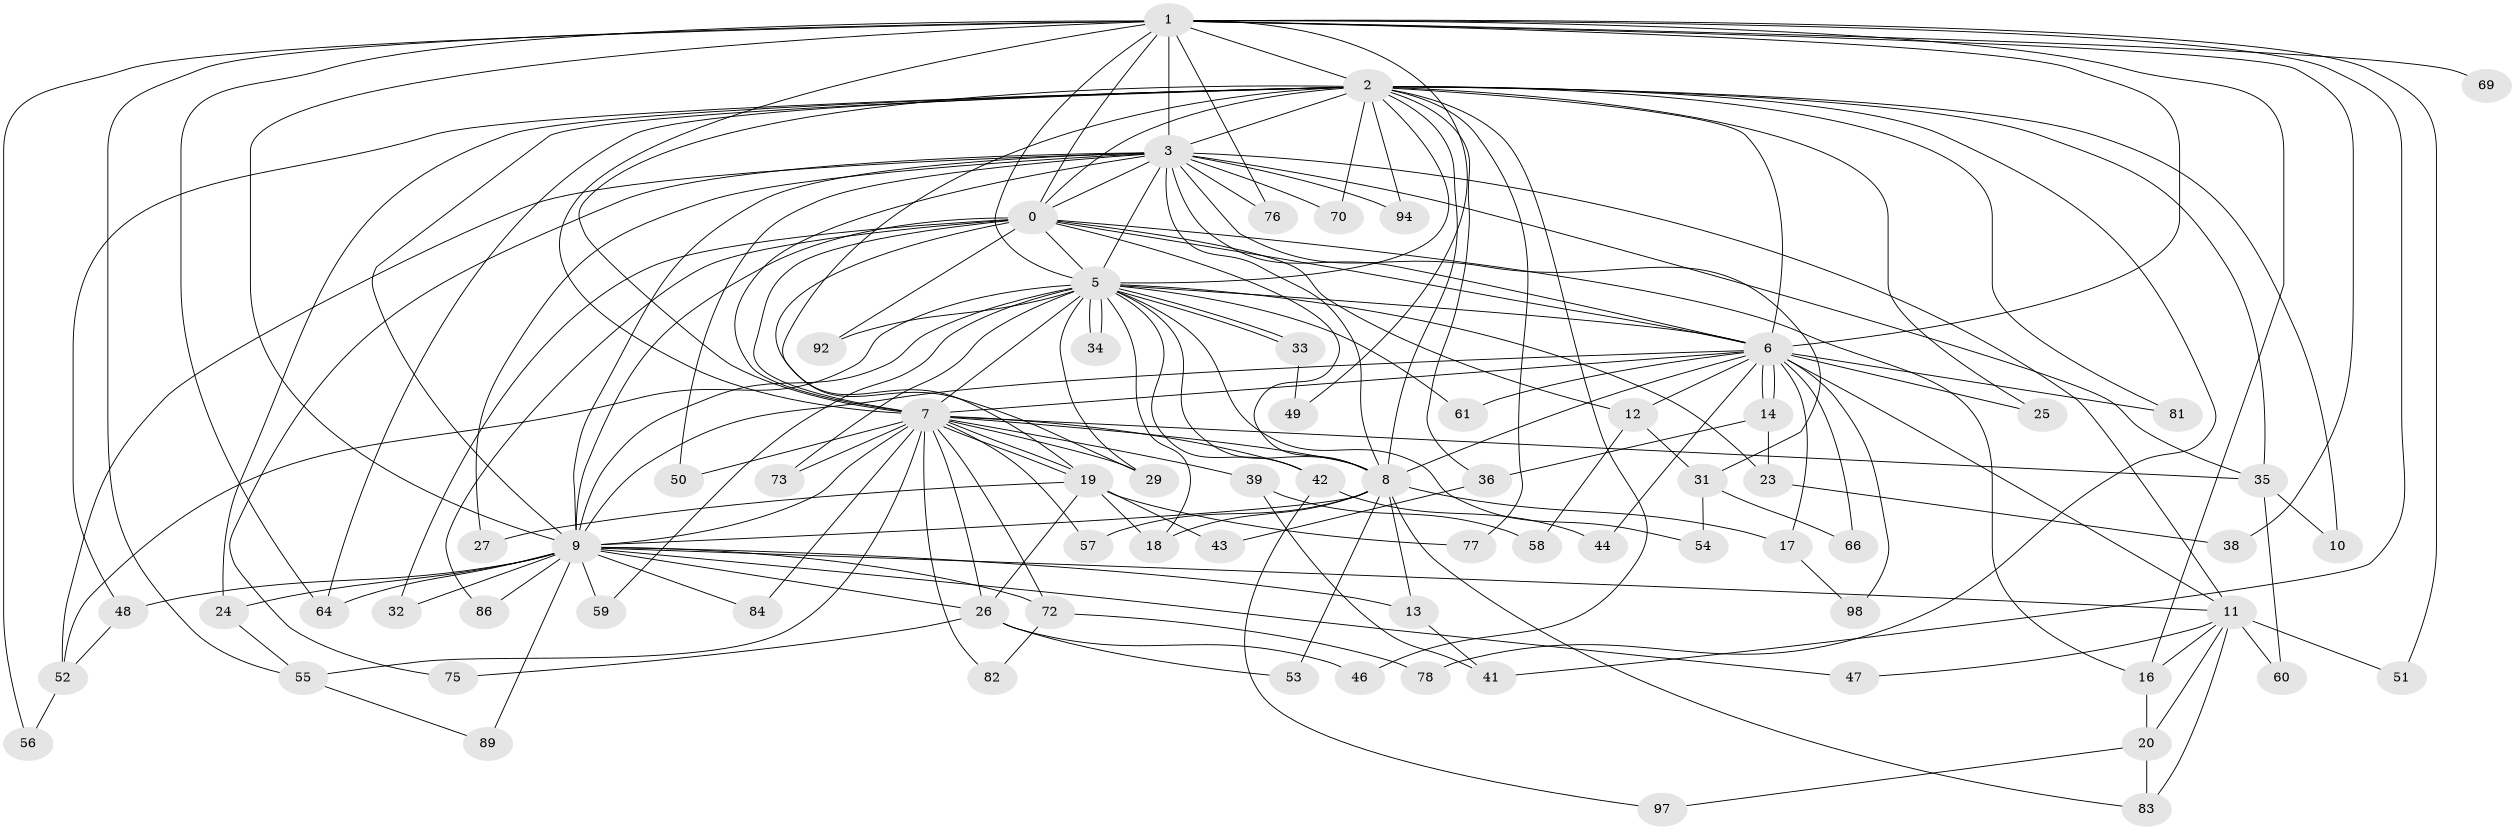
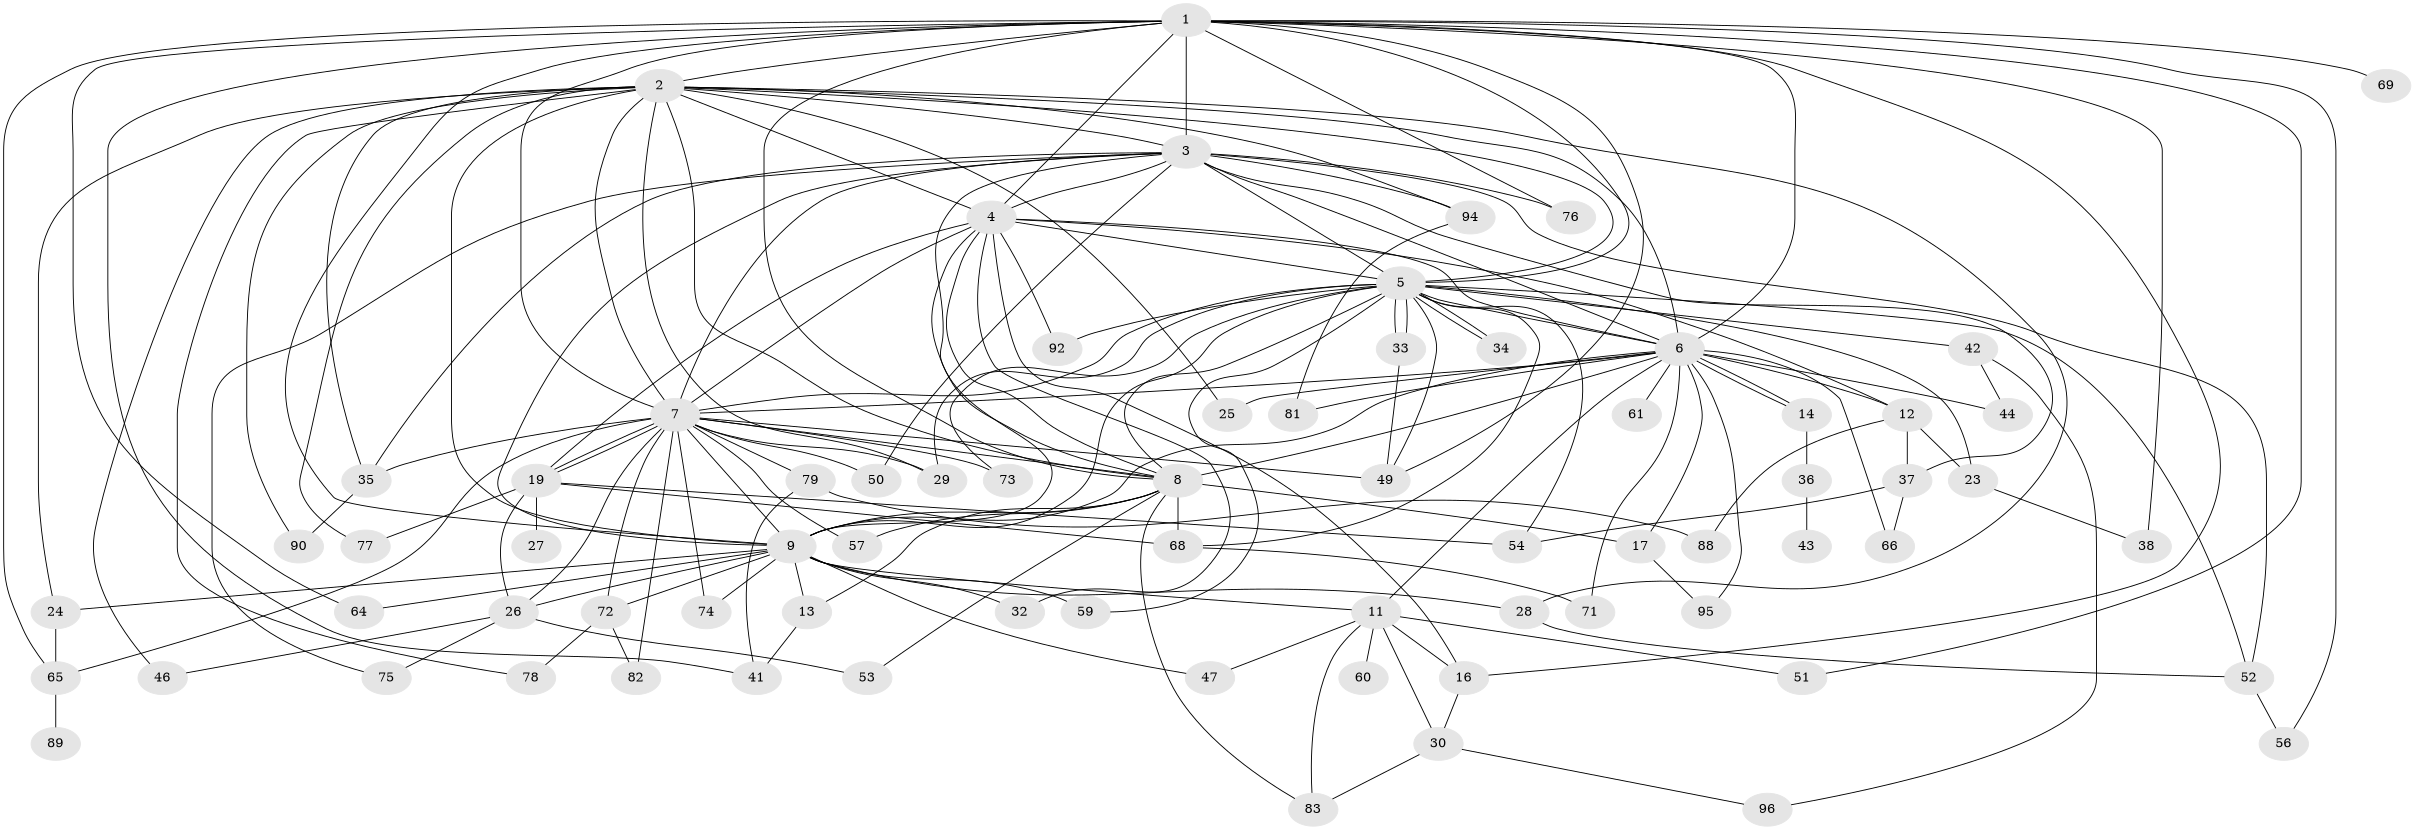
edge "2" -- "64": removed
edge "2" -- "81": now "94" -- "81"
edge "3" -- "27": removed
node "0": label "0" -> "4"
node "70": removed
edge "1" -- "8": added
edge "3" -- "11": removed
edge "2" -- "36": removed
edge "5" -- "61": now "5" -- "49"
edge "7" -- "42": now "7" -- "49"
edge "14" -- "23": now "12" -- "23"
node "39": label "39" -> "79"
node "31": label "31" -> "37"
edge "19" -- "43": now "19" -- "54"
node "18": label "18" -> "68"
node "58": label "58" -> "88"
node "10": label "10" -> "90"
edge "35" -- "60": removed
node "48": label "48" -> "28"
node "86": removed
node "84": label "84" -> "74"
node "71": added
node "98": label "98" -> "95"
edge "9" -- "89": removed
node "55": label "55" -> "65"
node "20": label "20" -> "30"
node "97": label "97" -> "96"
